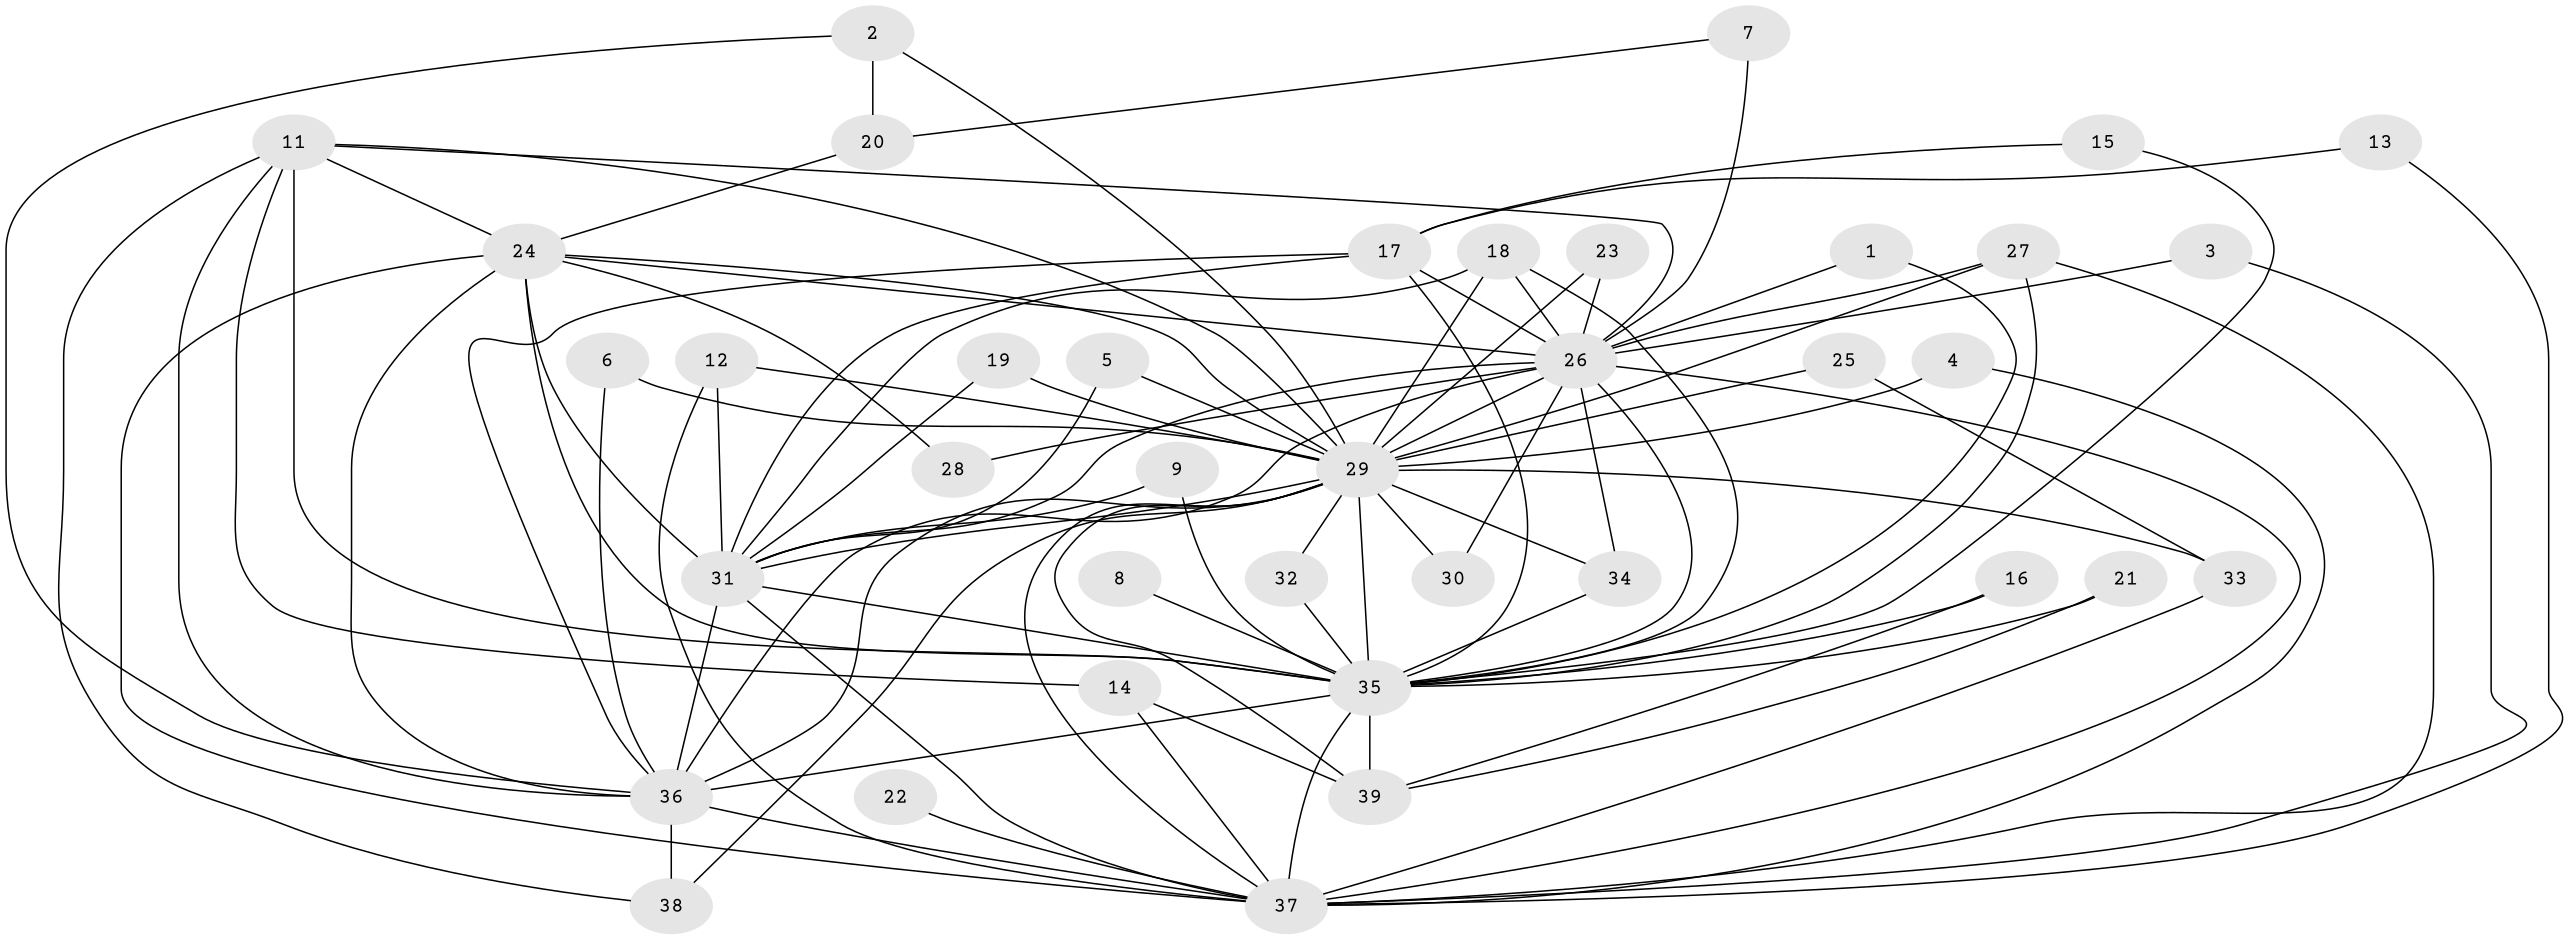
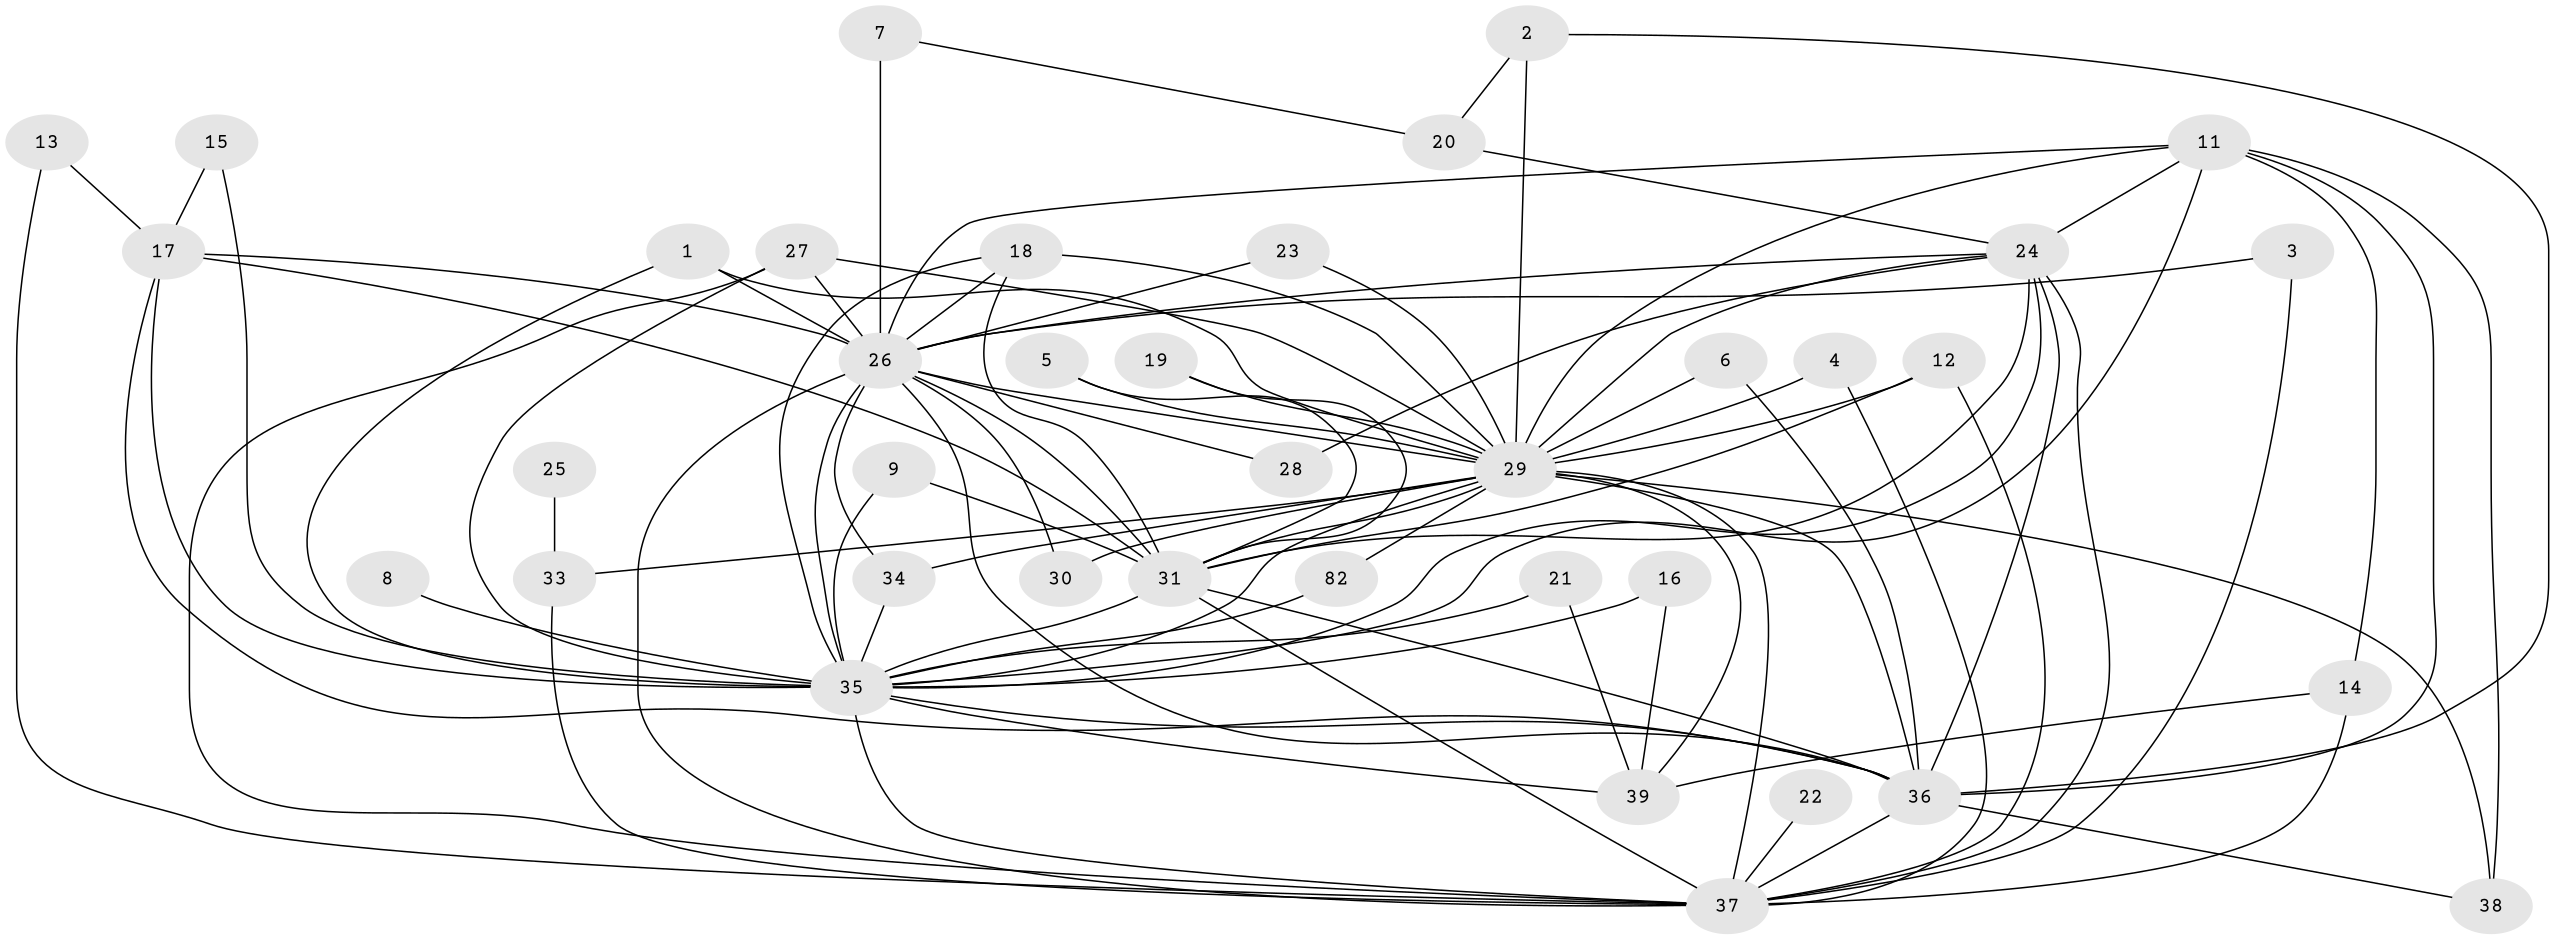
edge "25" -- "29": now "1" -- "29"
node "32": label "32" -> "82"
